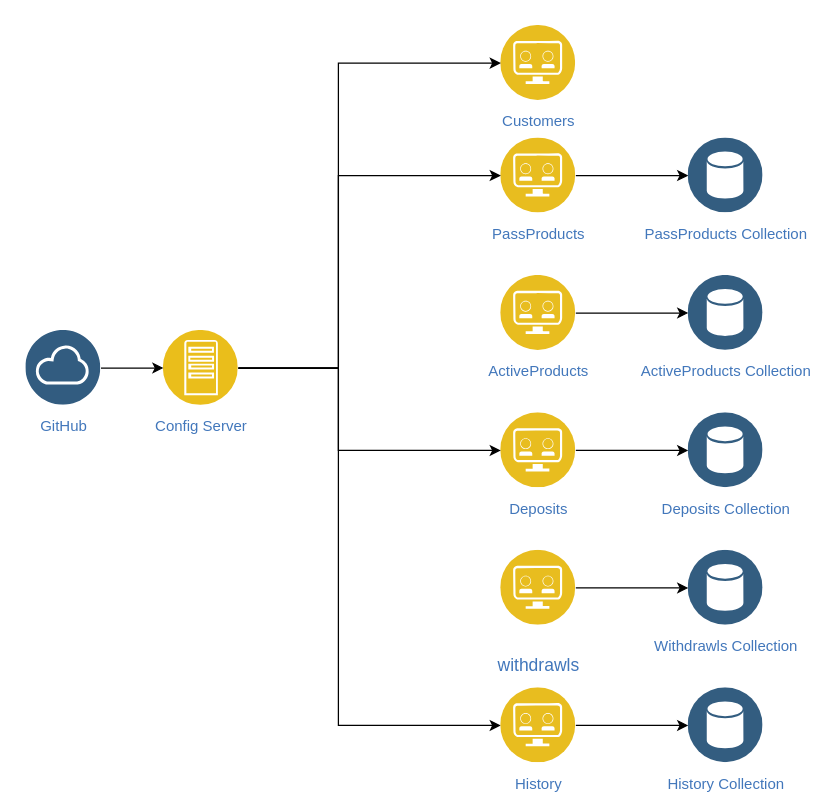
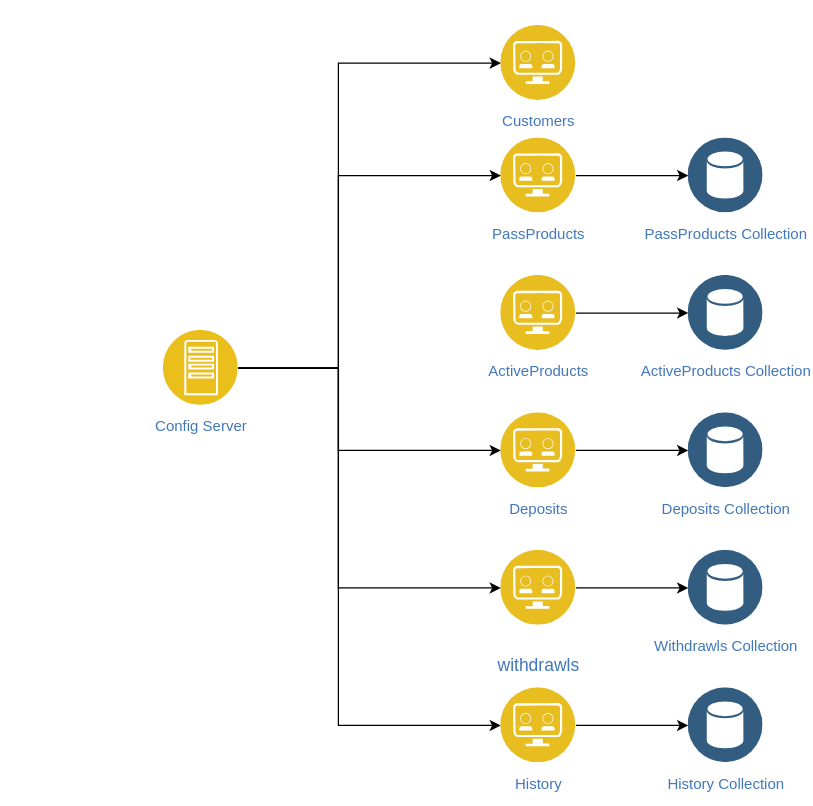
node "GitHub": removed
edge "GitHub" -> "Config Server": removed
edge "Config Server" -> "withdrawls": added
